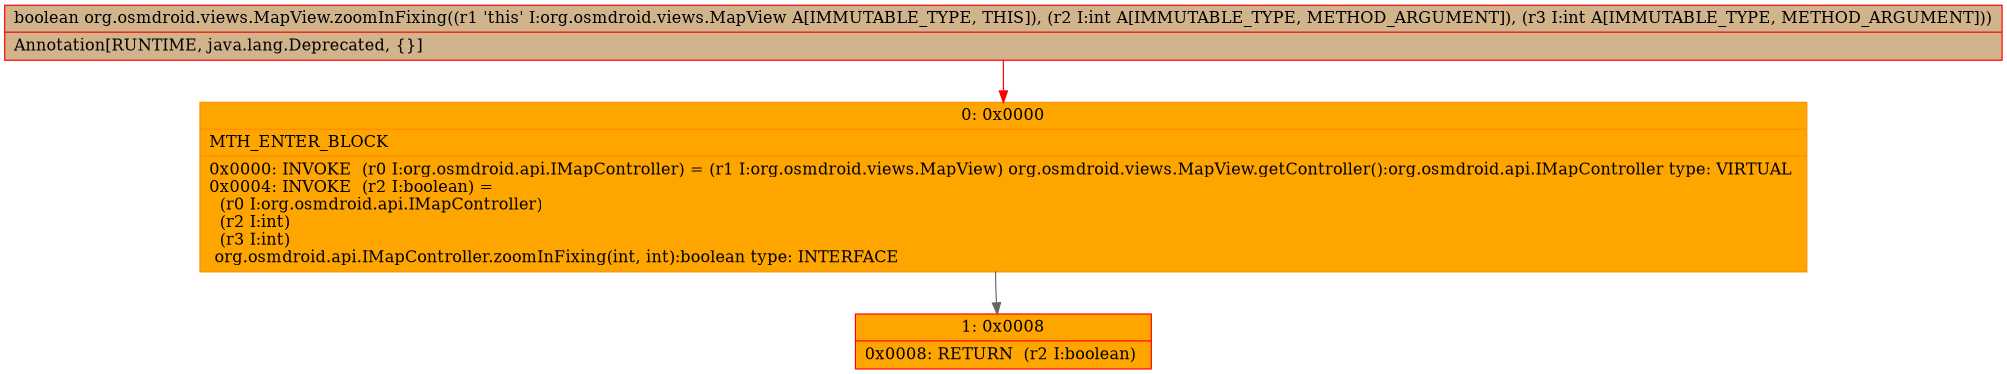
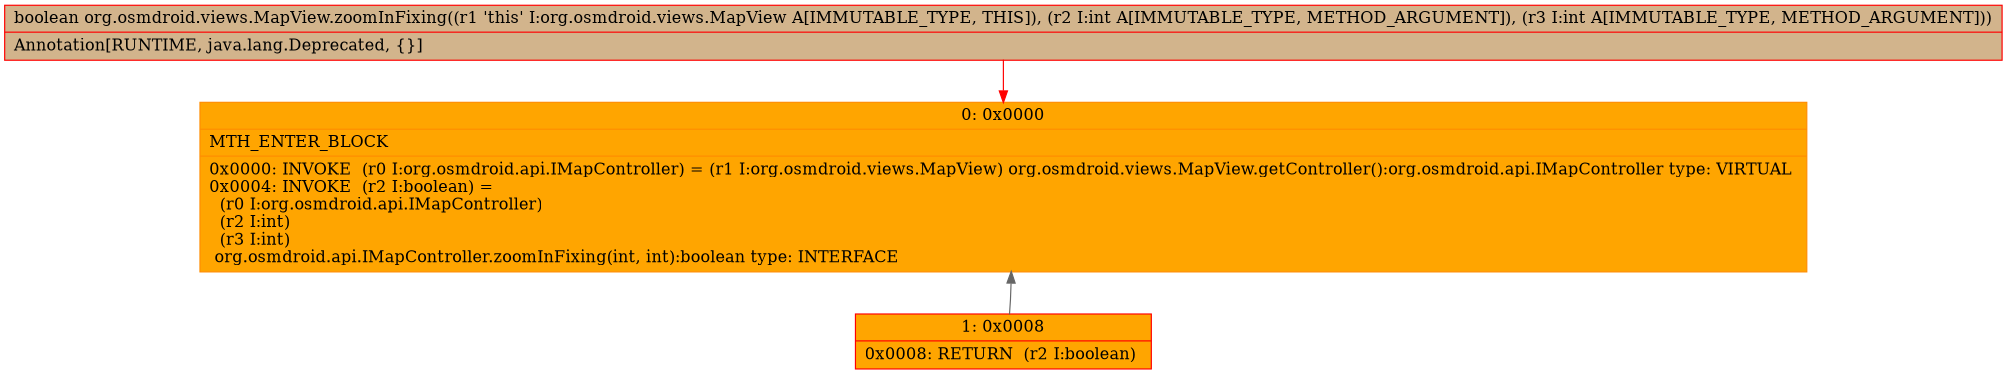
edge "0: 0x0000" -> "1: 0x0008": reversed
